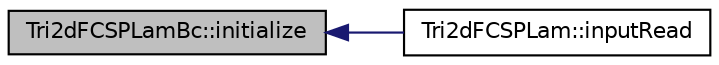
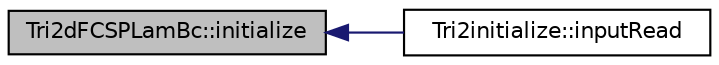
node "Tri2dFCSPLam::inputRead": label "Tri2dFCSPLam::inputRead" -> "Tri2initialize::inputRead"
